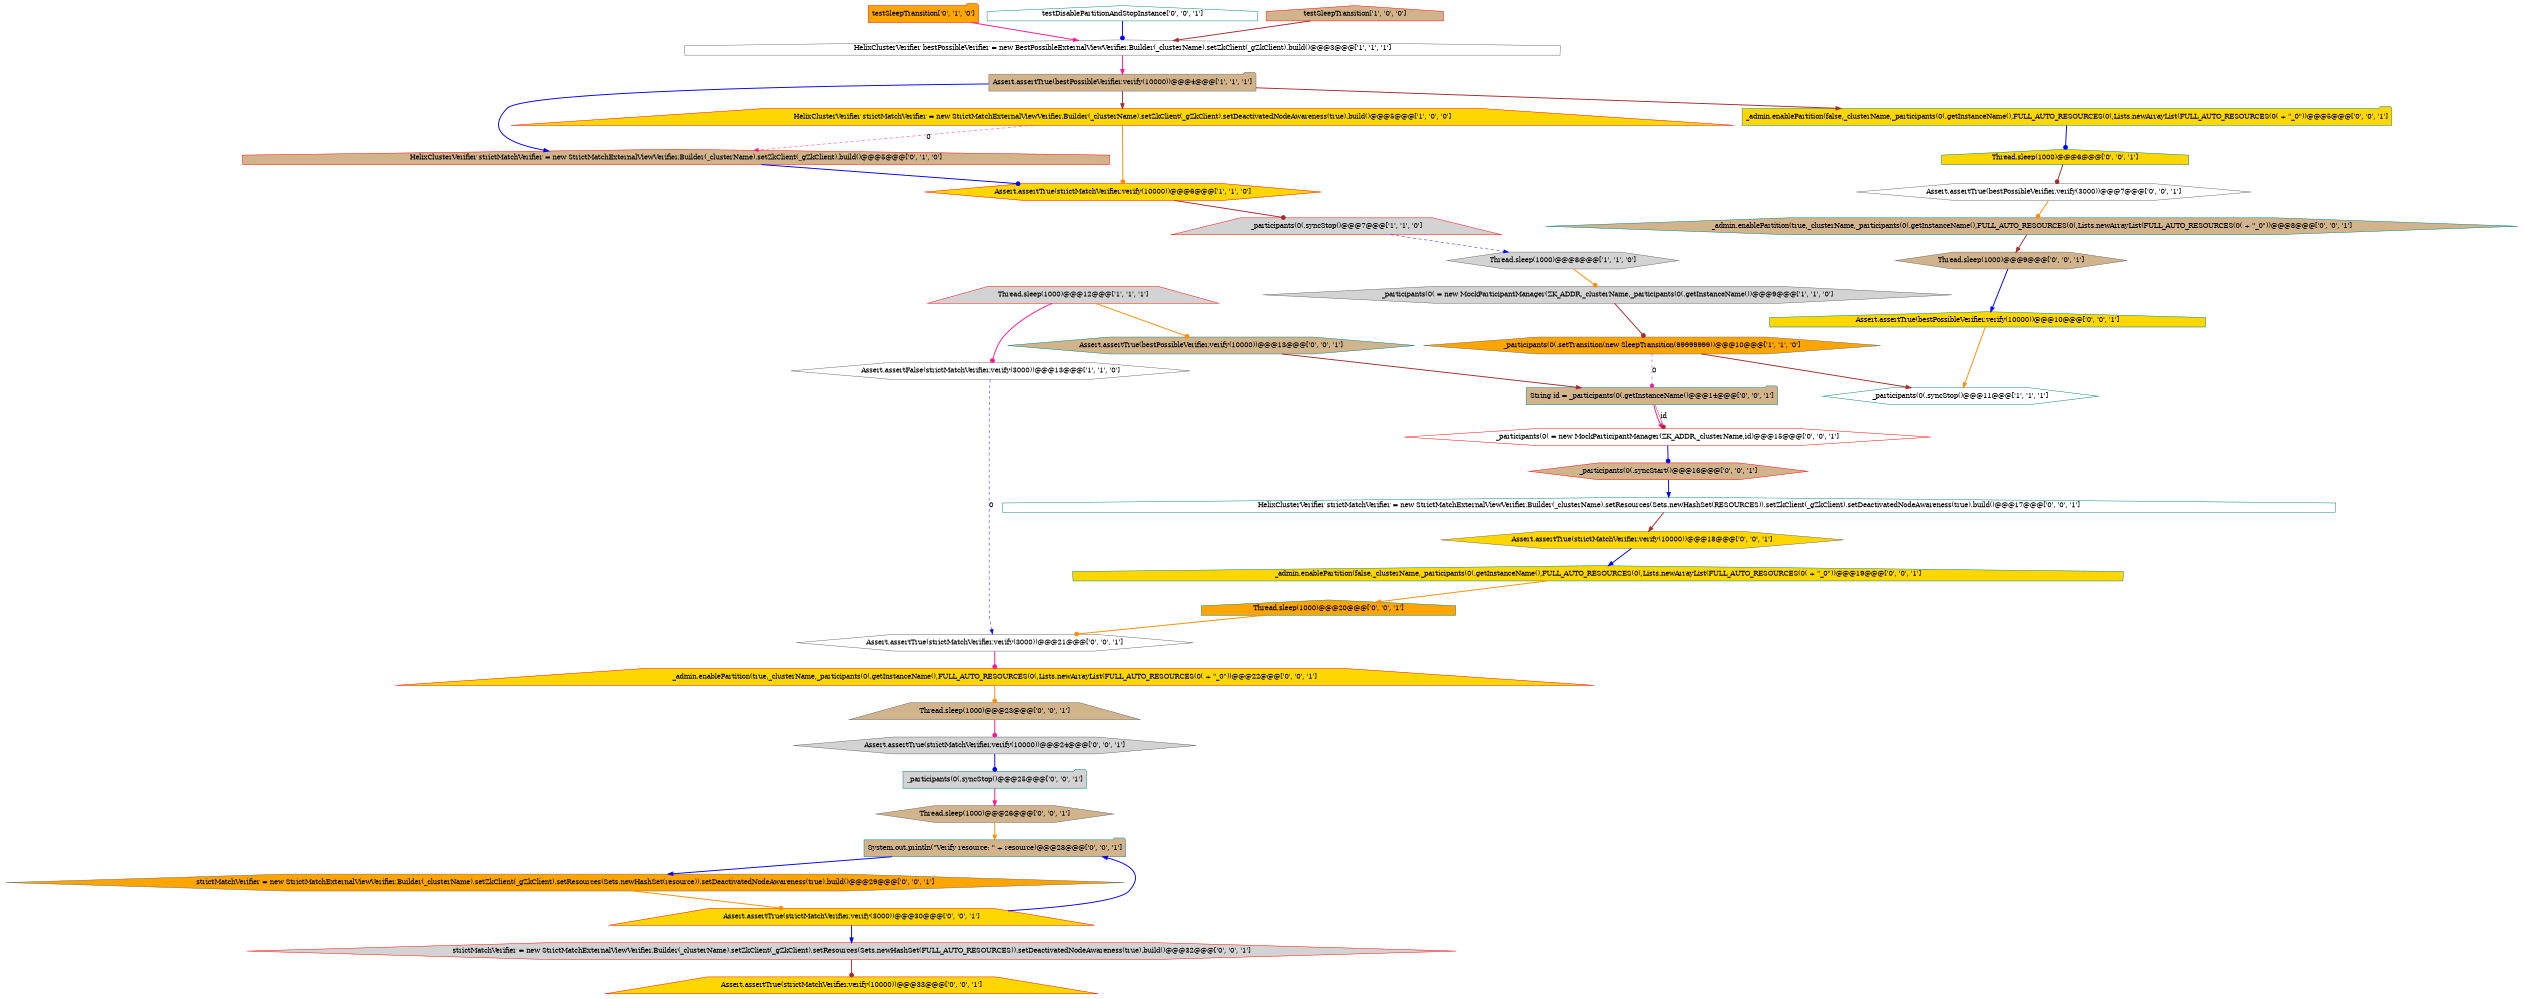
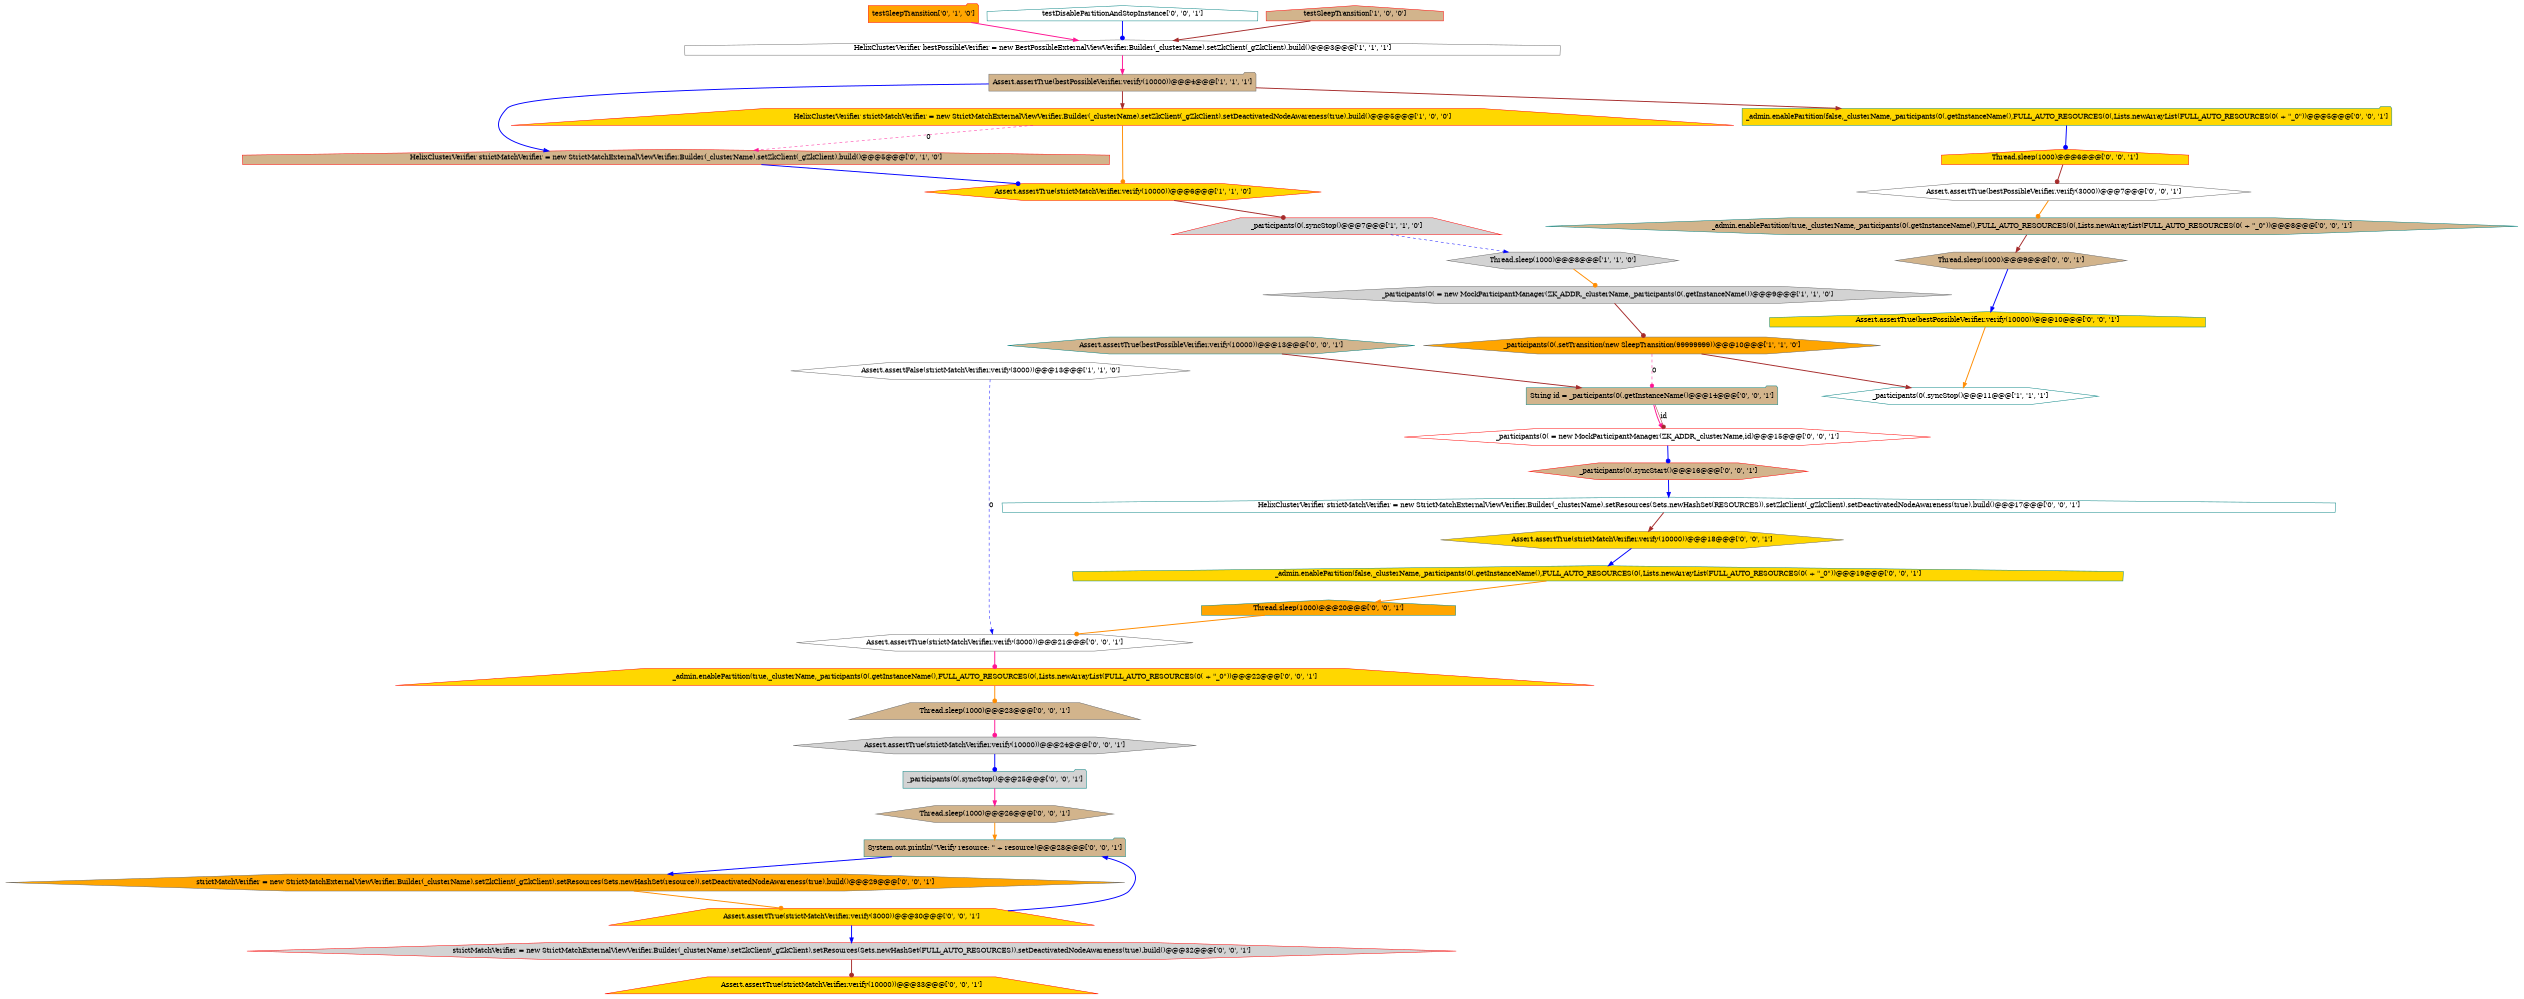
node "Thread.sleep(1000)@@@6@@@['0', '0', '1']": color teal -> red
node "Thread.sleep(1000)@@@12@@@['1', '1', '1']": removed
